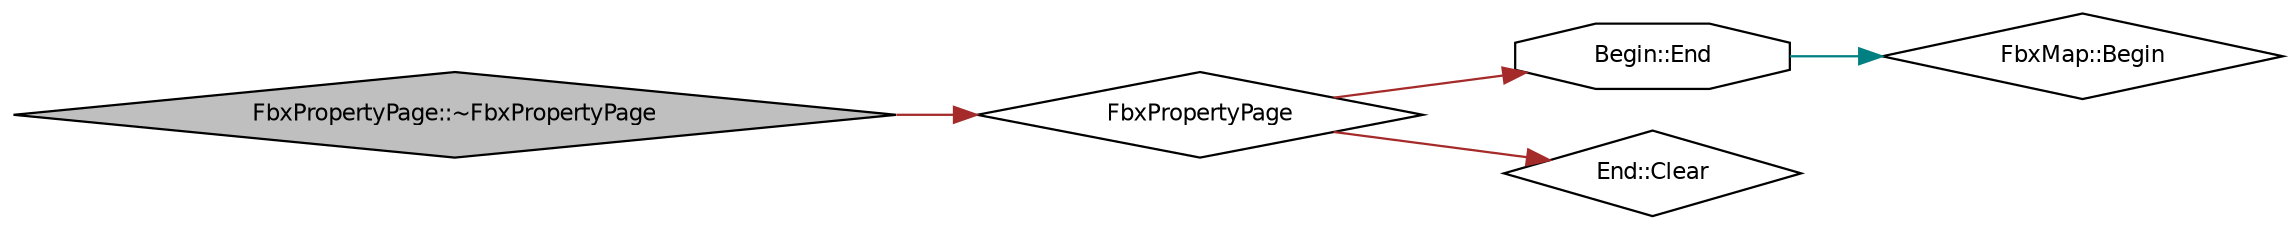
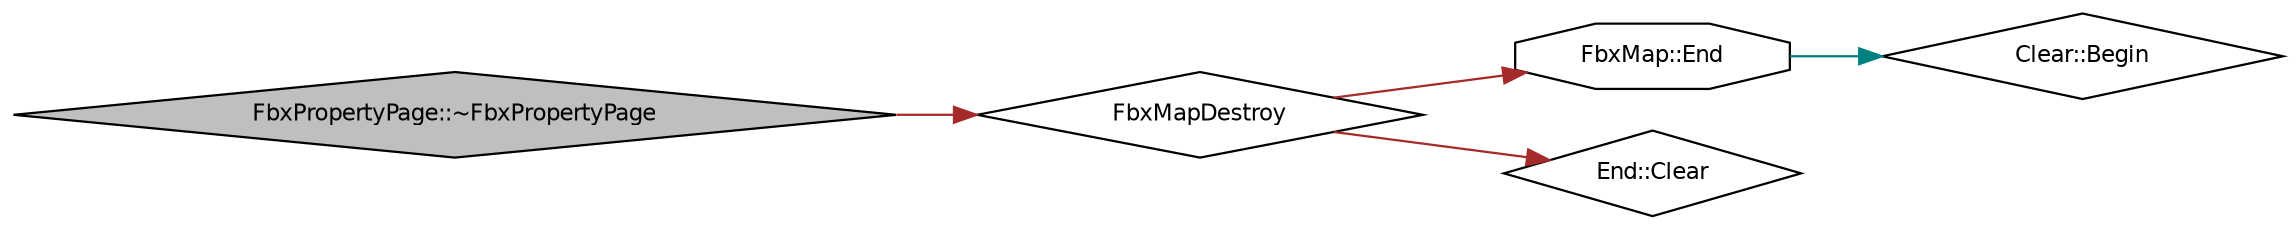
node "Begin::End": label "Begin::End" -> "FbxMap::End"
node "FbxMap::Begin": label "FbxMap::Begin" -> "Clear::Begin"
node "FbxPropertyPage": label "FbxPropertyPage" -> "FbxMapDestroy"
